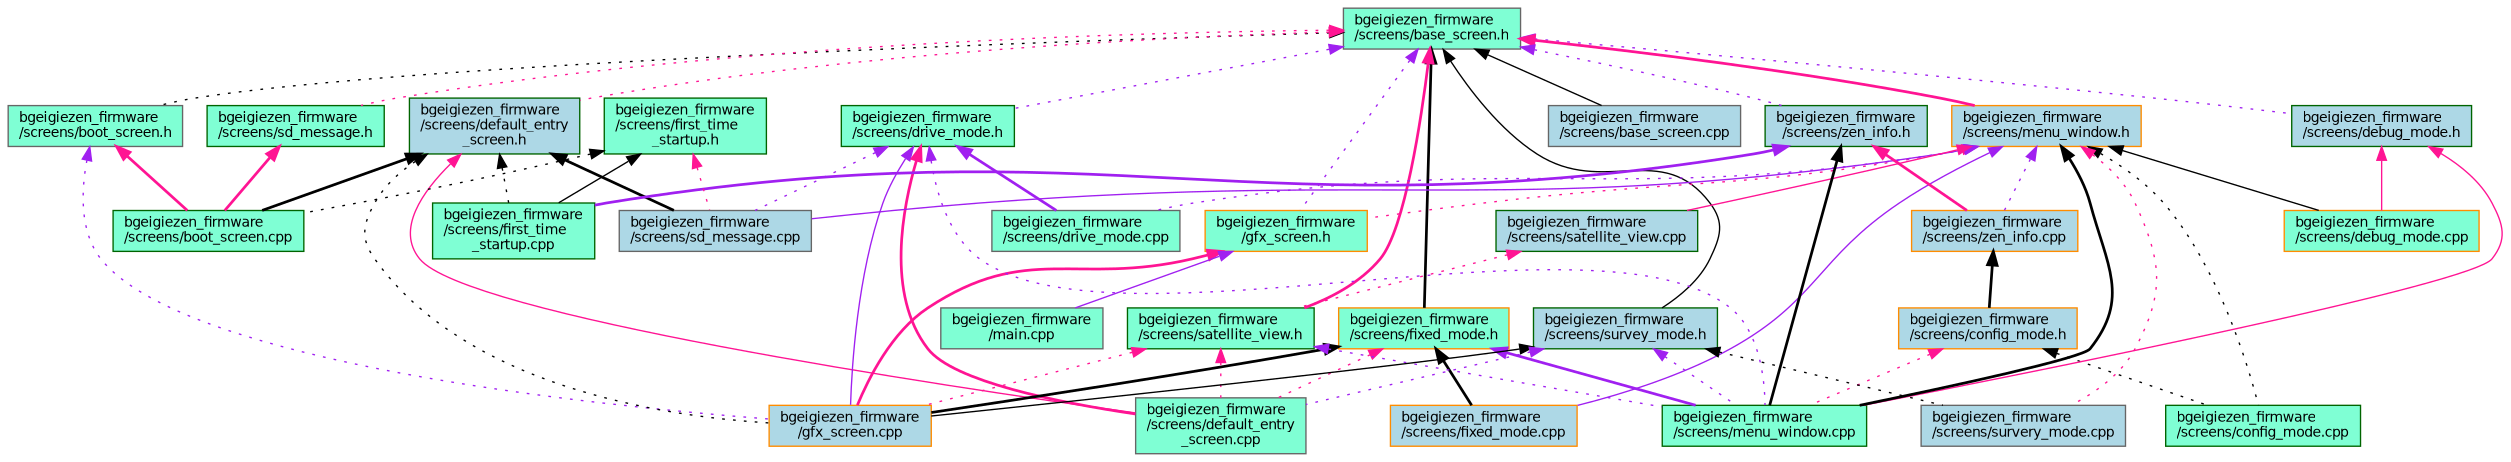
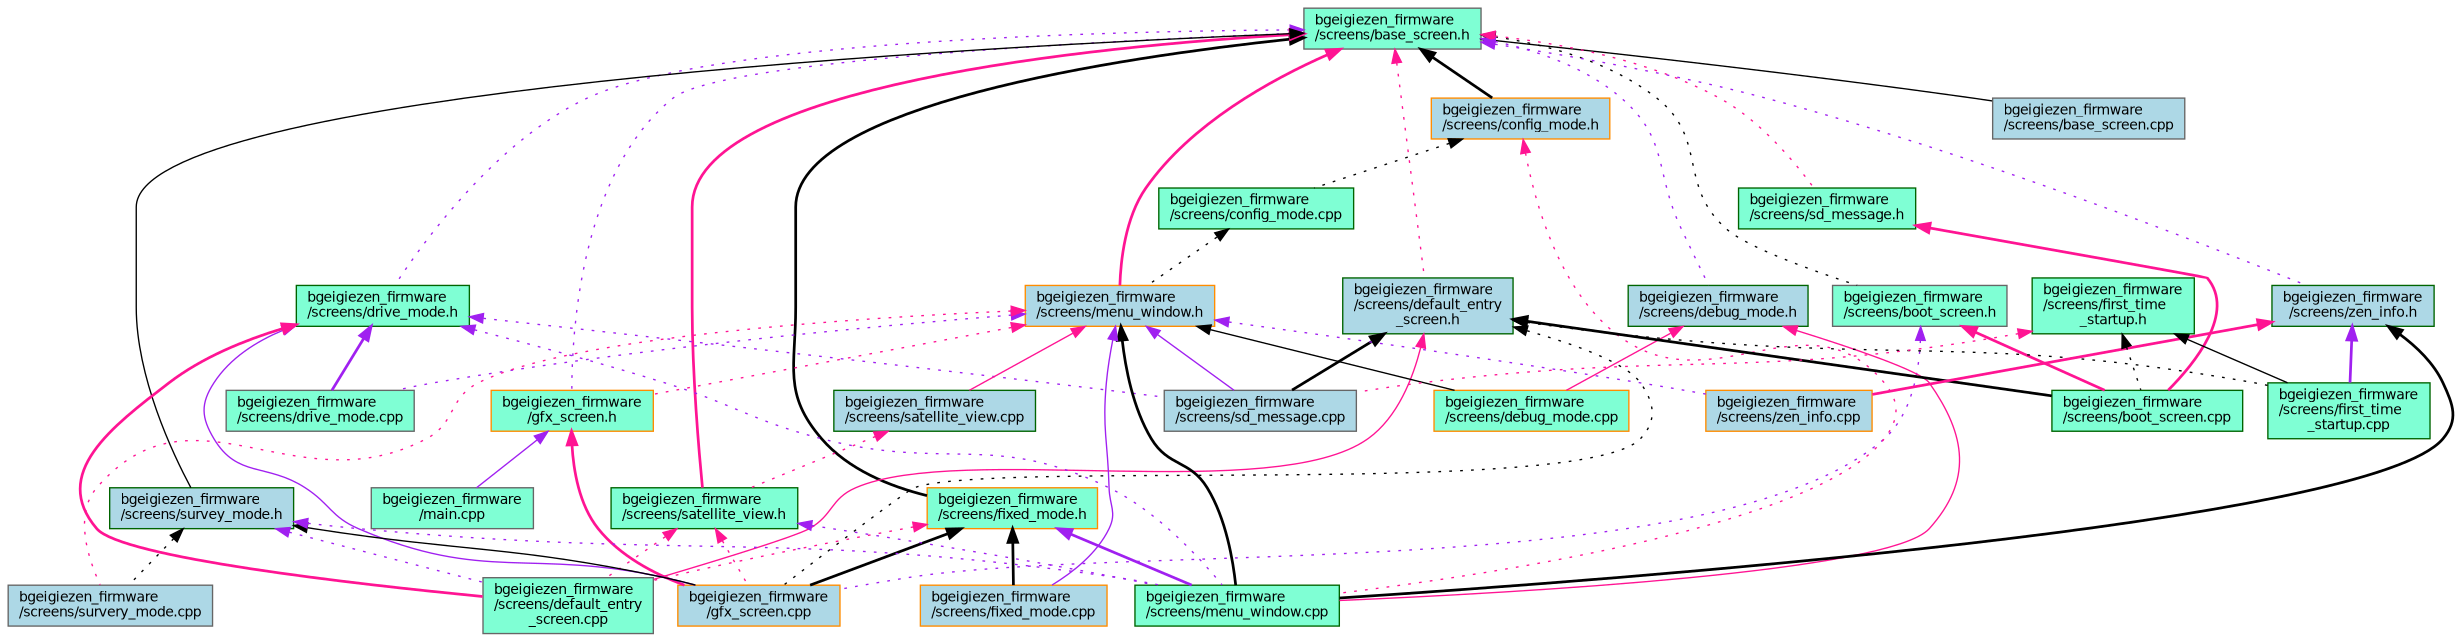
edge "bgeigiezen_firmware /screens/config_mode.cpp" -> "bgeigiezen_firmware /screens/menu_window.h": reversed
edge "bgeigiezen_firmware /screens/config_mode.h" -> "bgeigiezen_firmware /screens/zen_info.cpp": now "bgeigiezen_firmware /screens/config_mode.h" -> "bgeigiezen_firmware /screens/base_screen.h"
